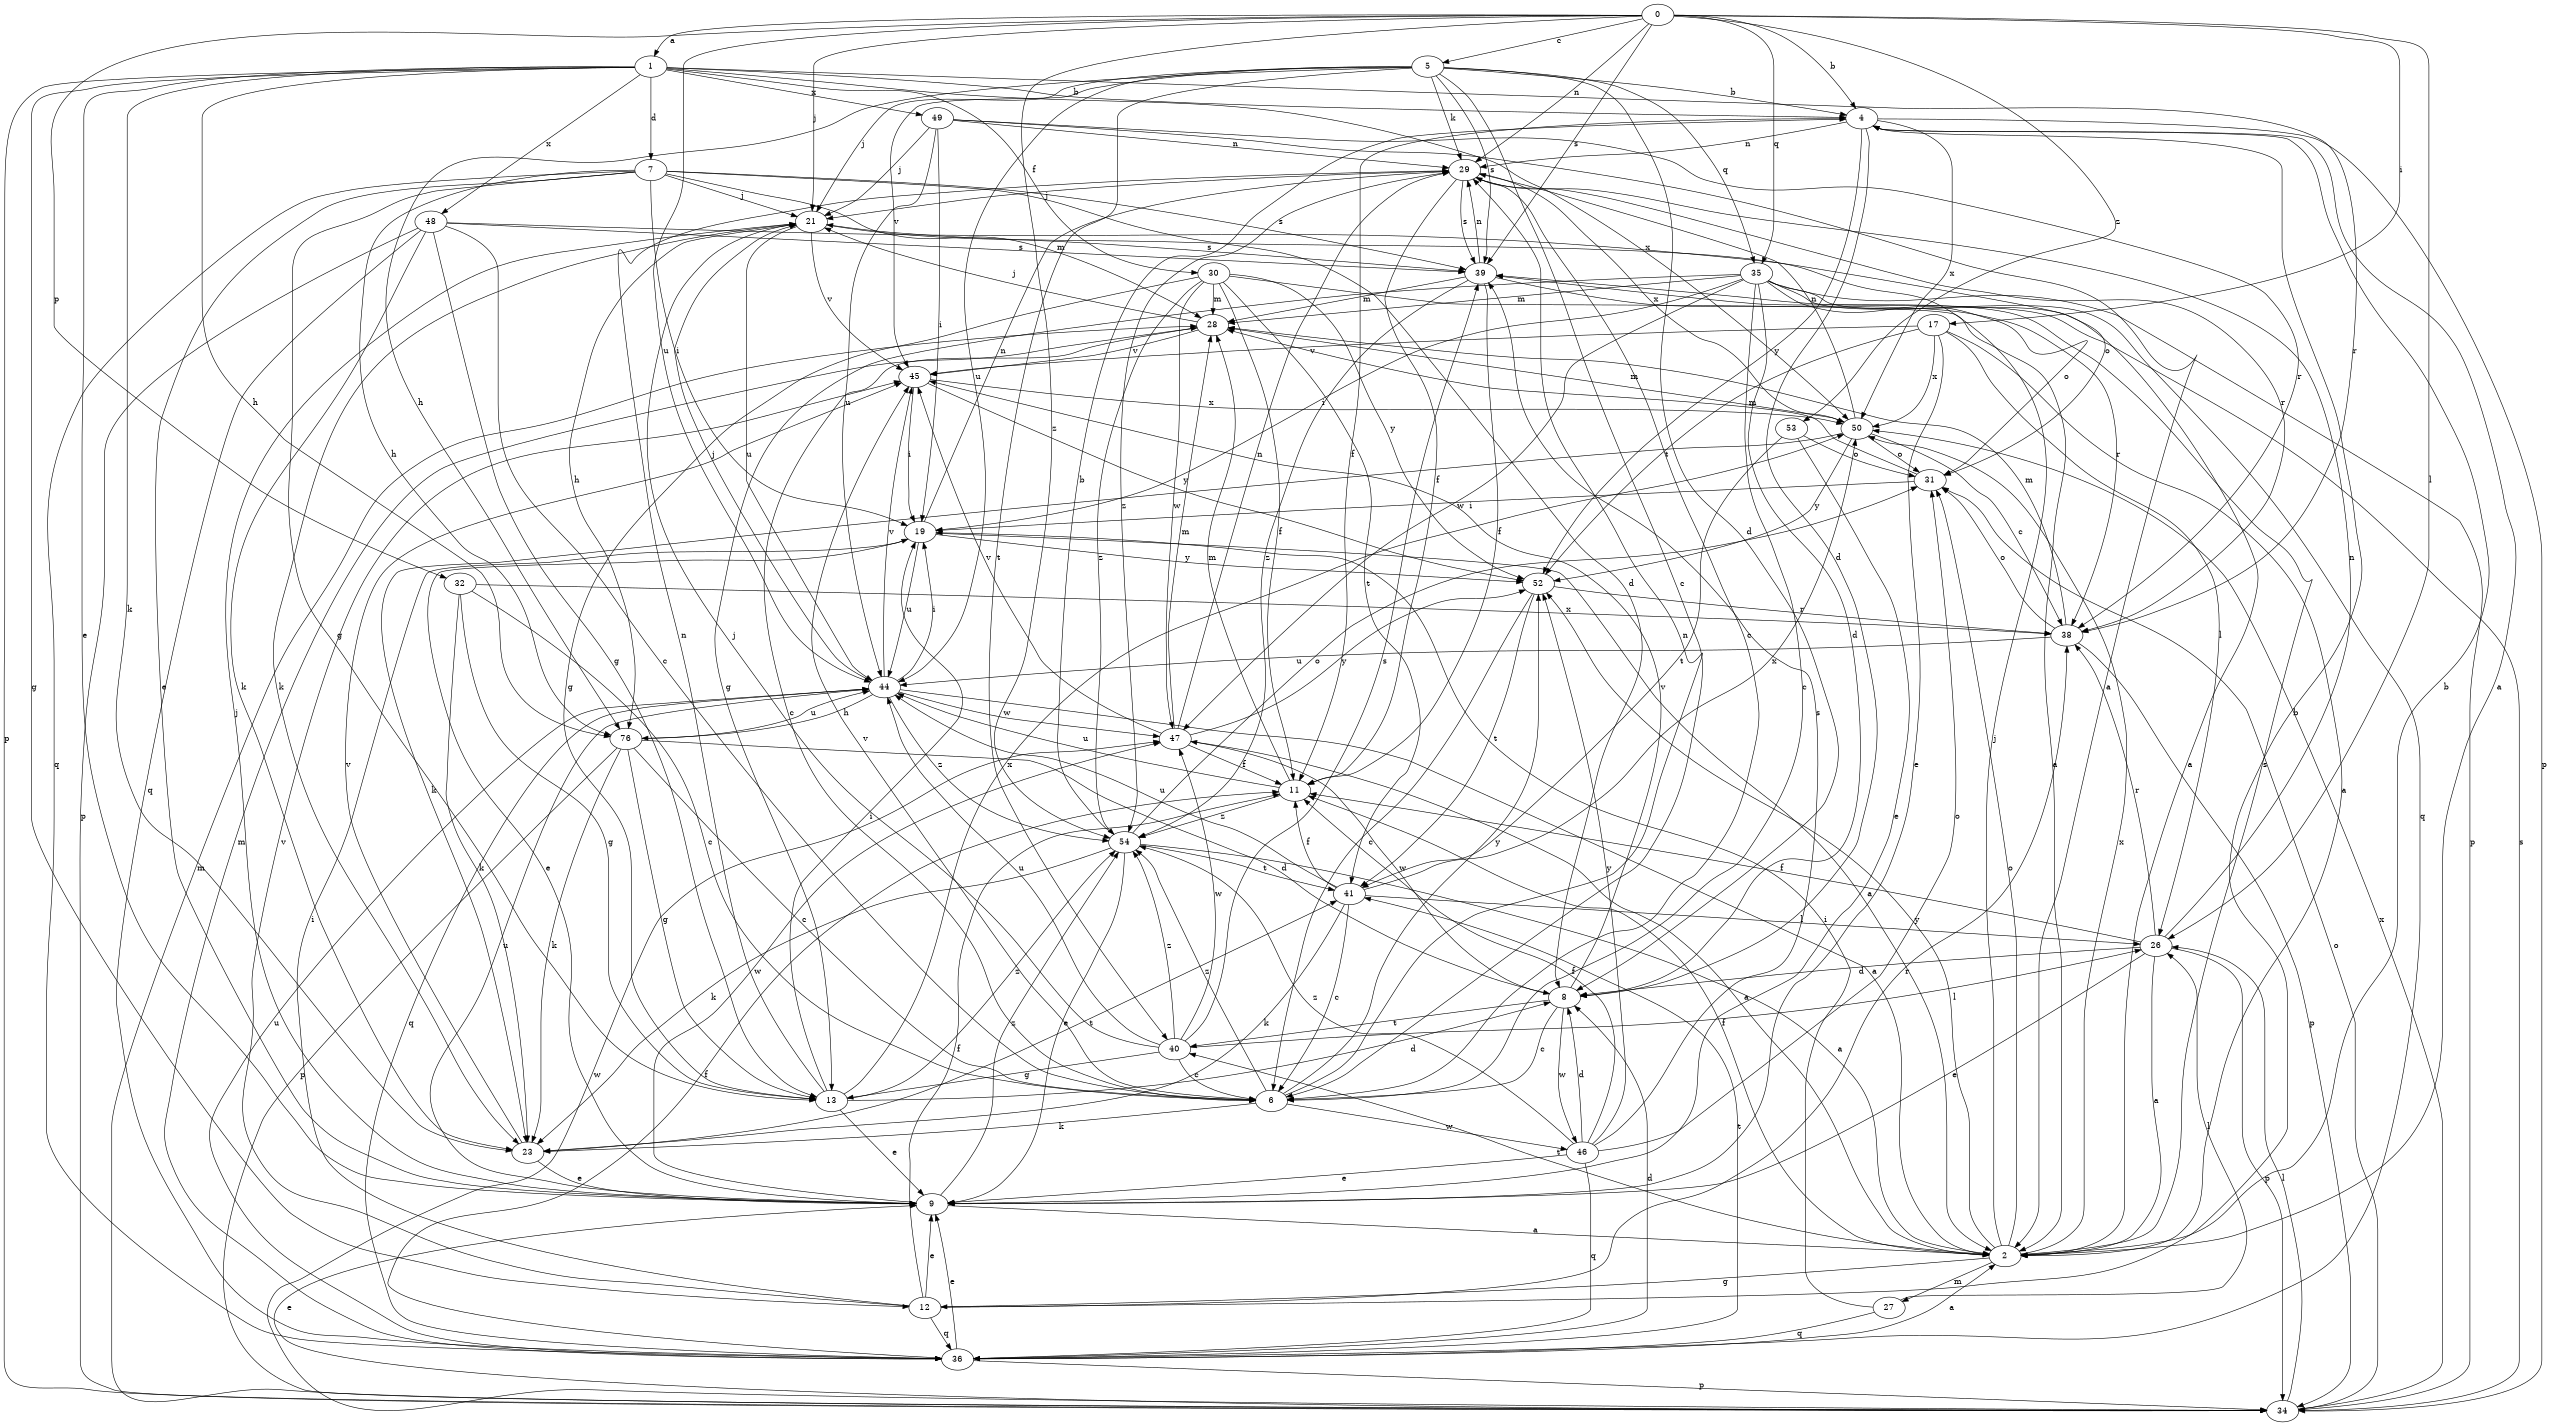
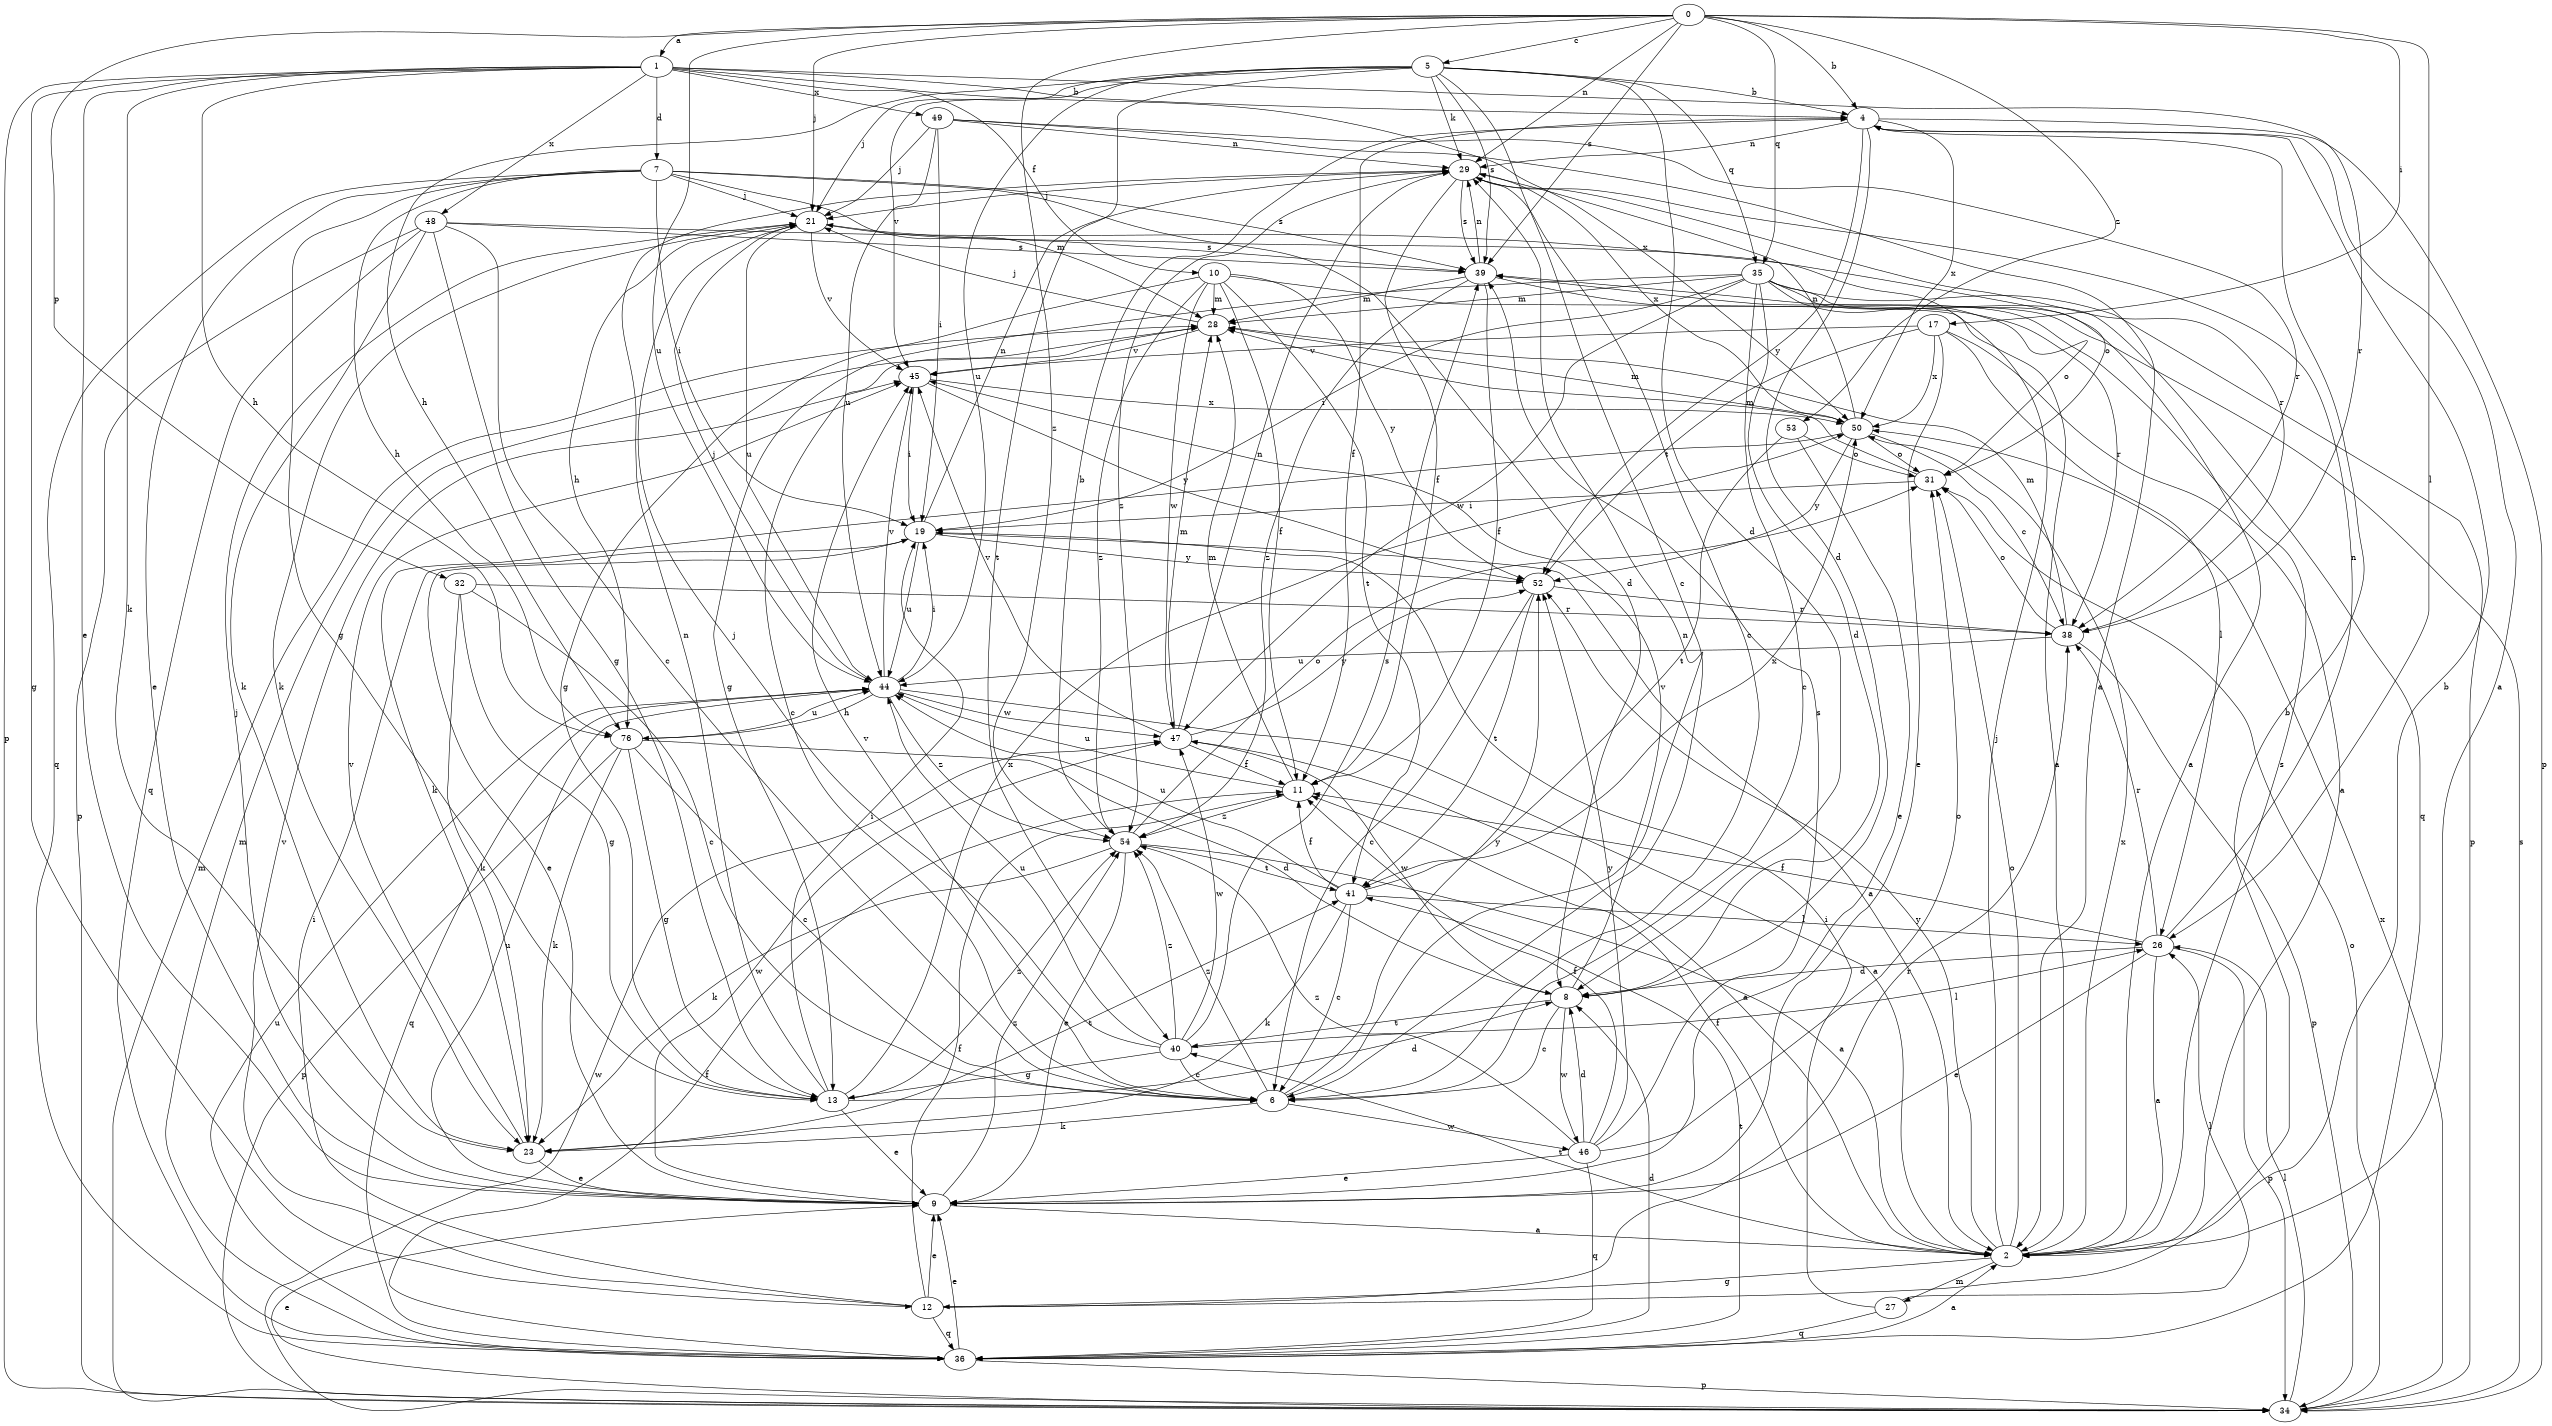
node "30": label "30" -> "10"
edge "32" -> "38": label "x" -> "r"
